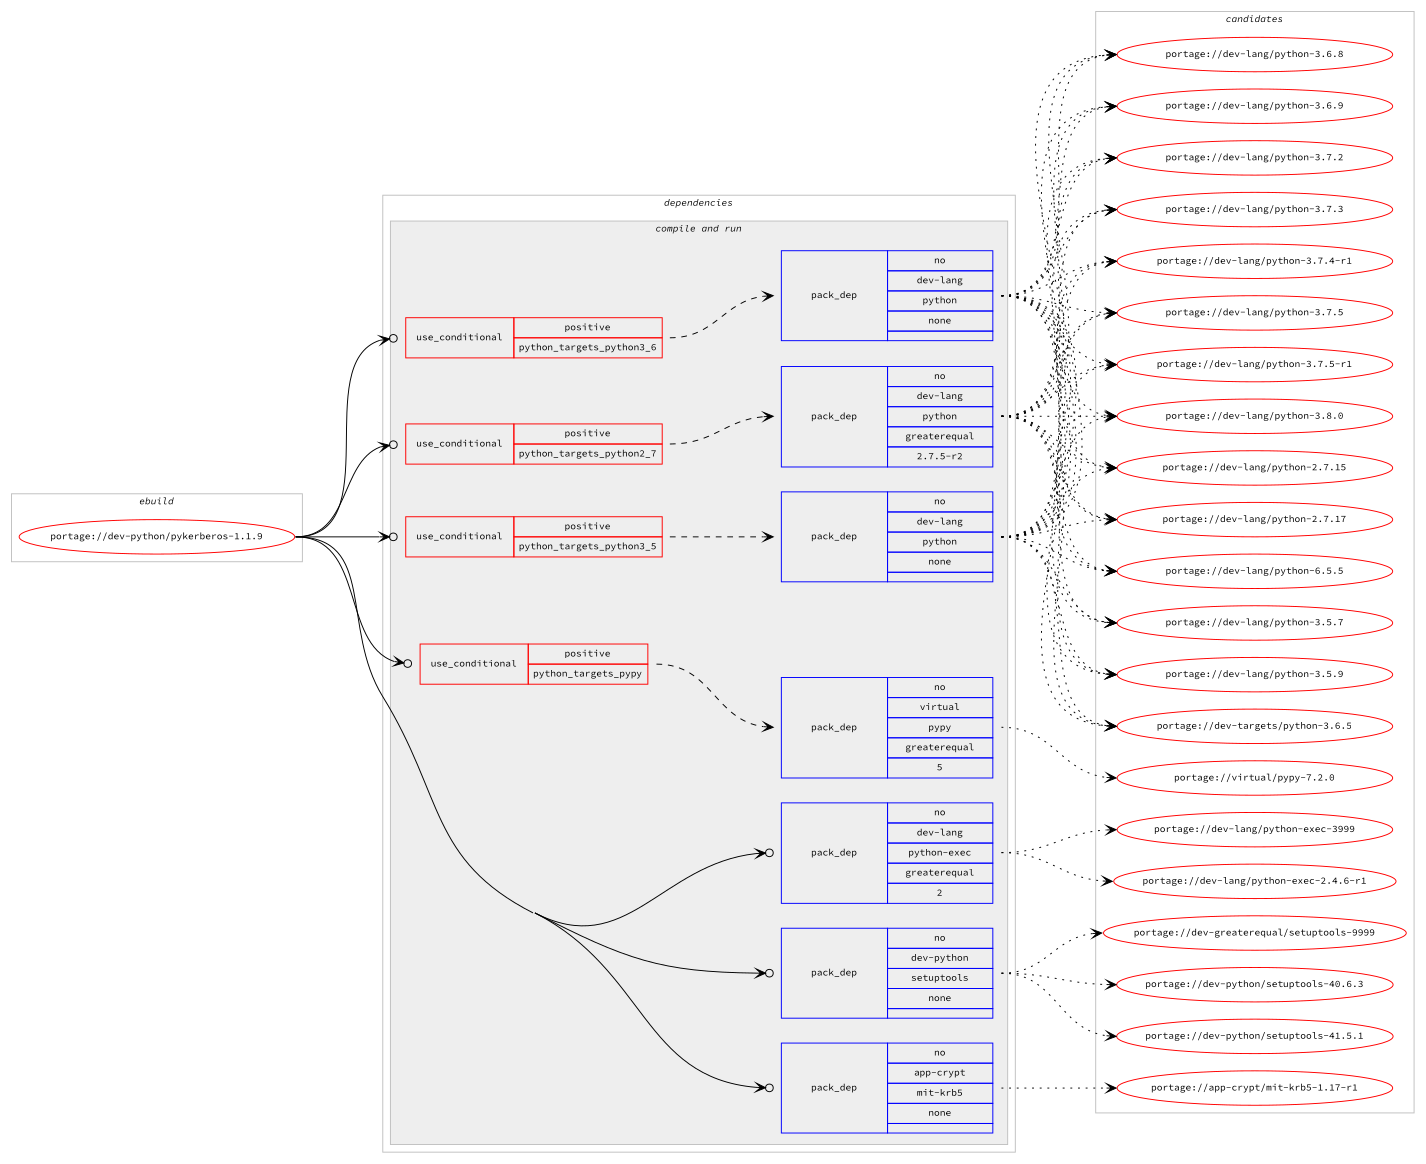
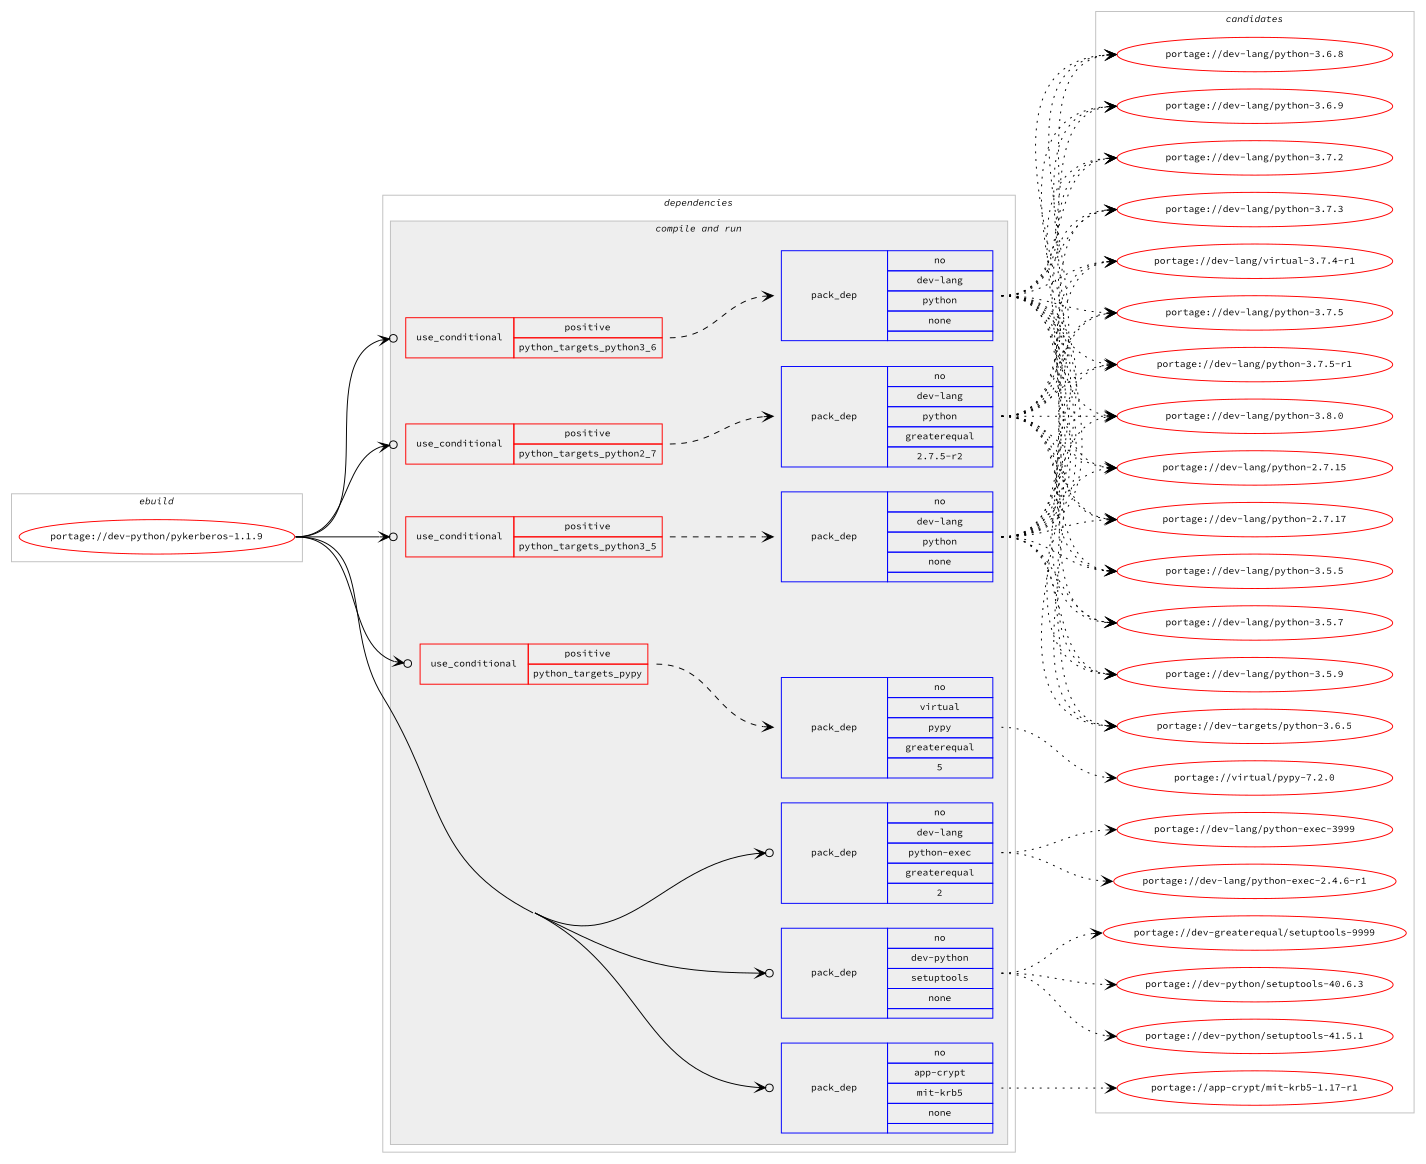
node "portage://dev-lang/python-3.7.4-r1": label "portage://dev-lang/python-3.7.4-r1" -> "portage://dev-lang/virtual-3.7.4-r1"
node "portage://dev-lang/python-6.5.5": label "portage://dev-lang/python-6.5.5" -> "portage://dev-lang/python-3.5.5"
